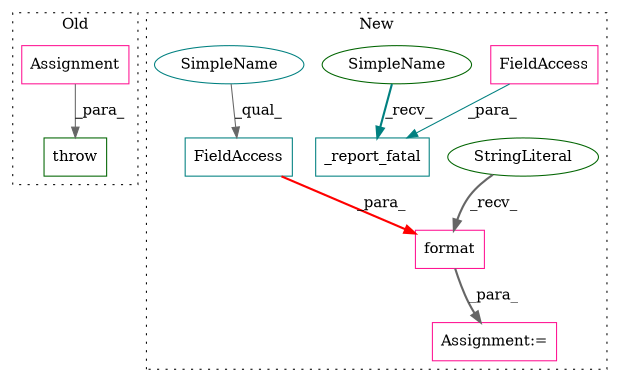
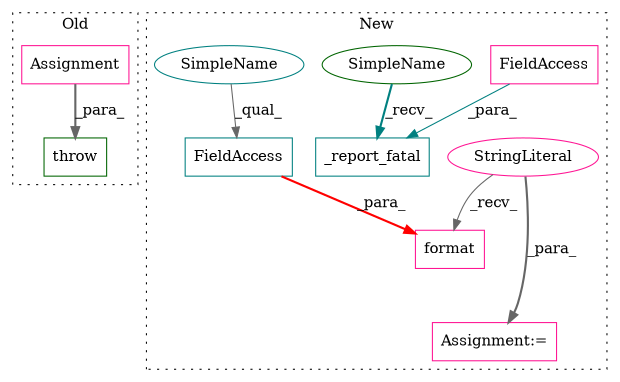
edge "Assignment" -> "throw": style solid -> bold
node "StringLiteral": color darkgreen -> deeppink
edge "StringLiteral" -> "format": style bold -> solid
edge "format" -> "Assignment:=": now "StringLiteral" -> "Assignment:="
